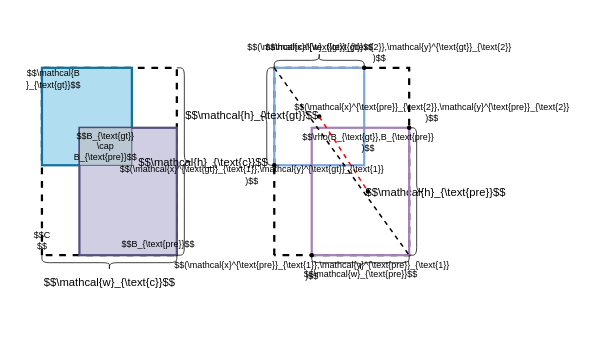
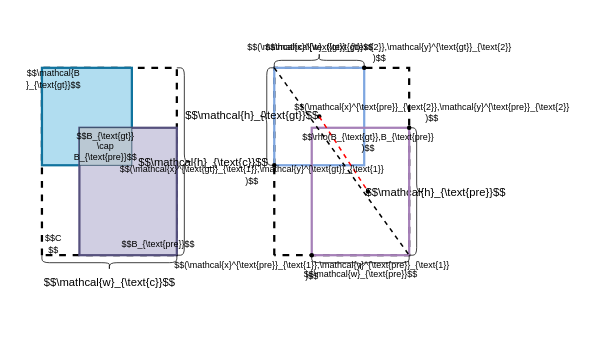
node "$$C $$": moved (42, 240) -> (53, 244)
